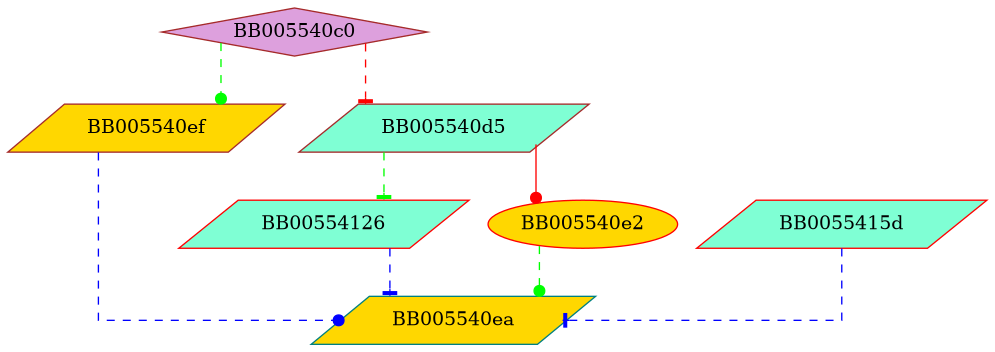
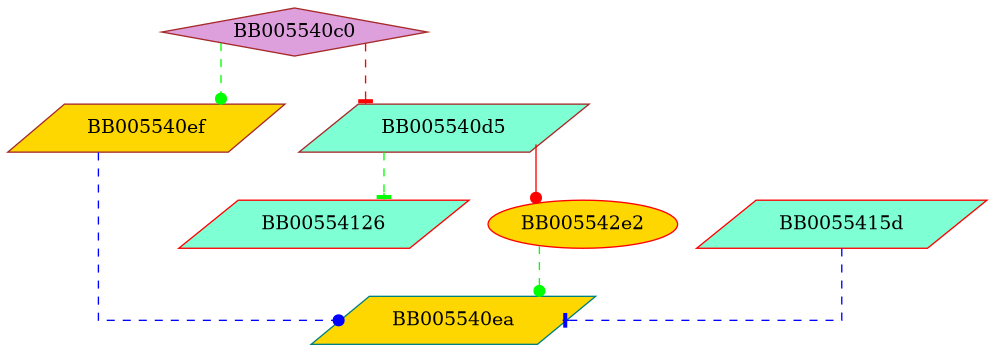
node "BB005540e2": label "BB005540e2" -> "BB005542e2"
edge "BB00554126" -> "BB005540ea": removed
